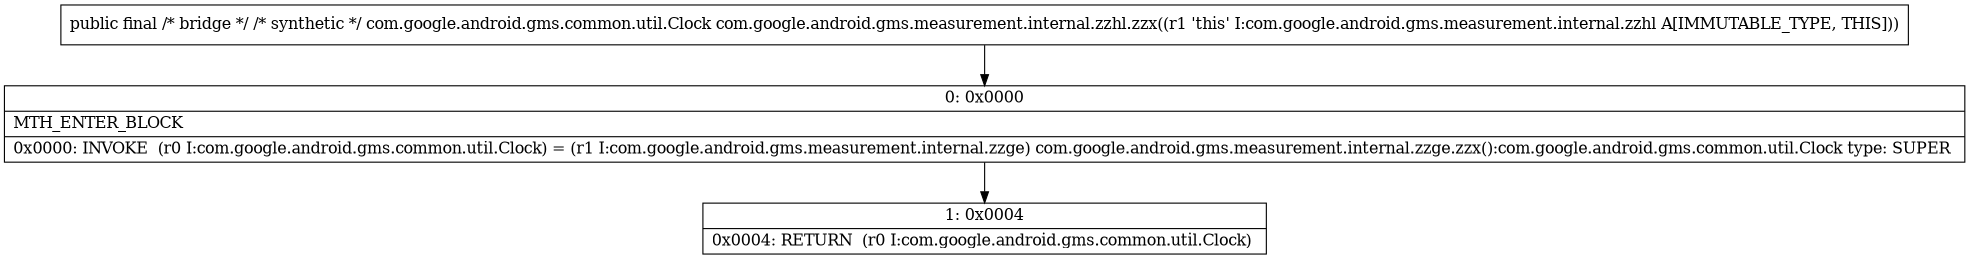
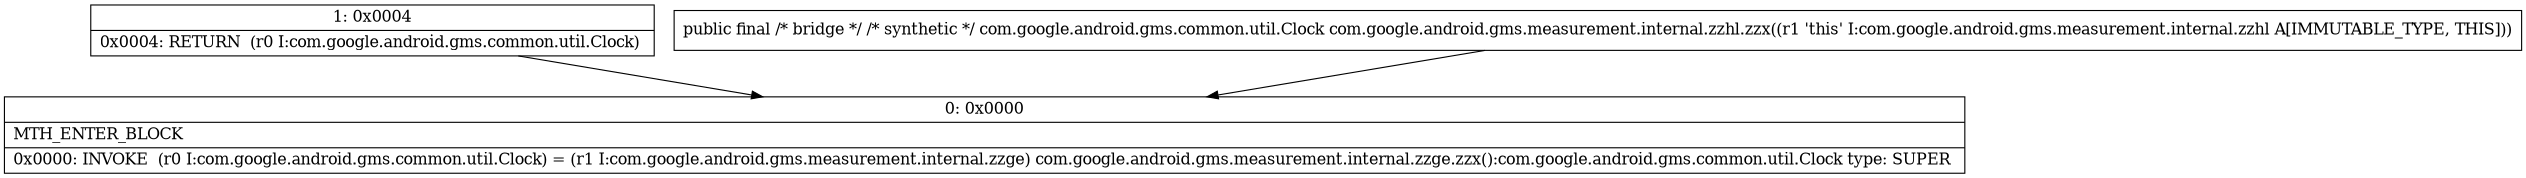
edge "0: 0x0000" -> "1: 0x0004": reversed
